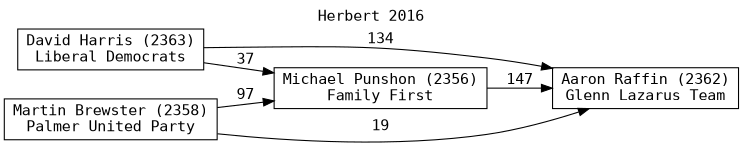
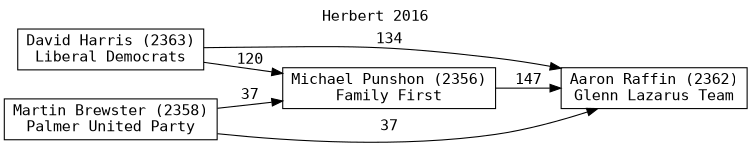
edge "David Harris (2363) Liberal Democrats" -> "Michael Punshon (2356) Family First": label "37" -> "120"
edge "Martin Brewster (2358) Palmer United Party" -> "Michael Punshon (2356) Family First": label "97" -> "37"
edge "Martin Brewster (2358) Palmer United Party" -> "Aaron Raffin (2362) Glenn Lazarus Team": label "19" -> "37"
